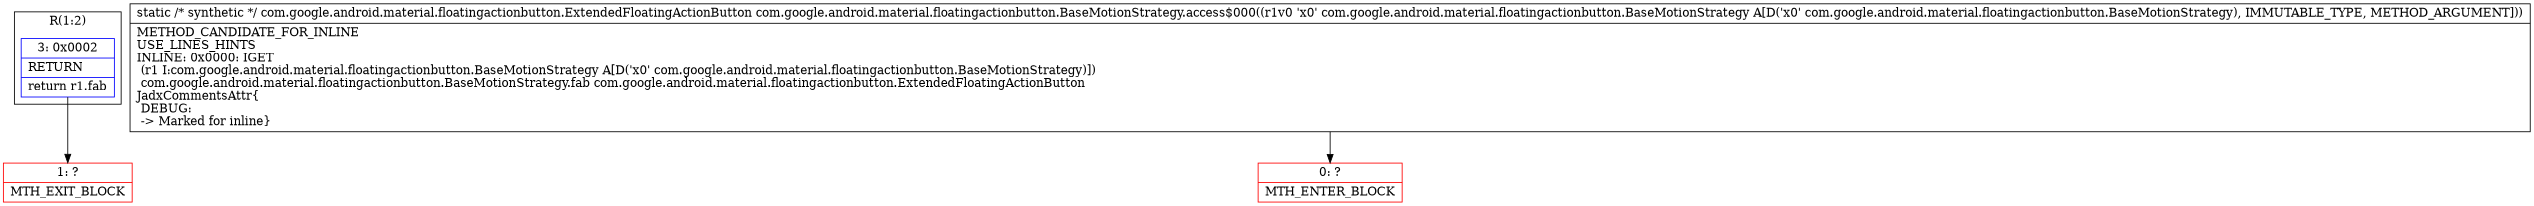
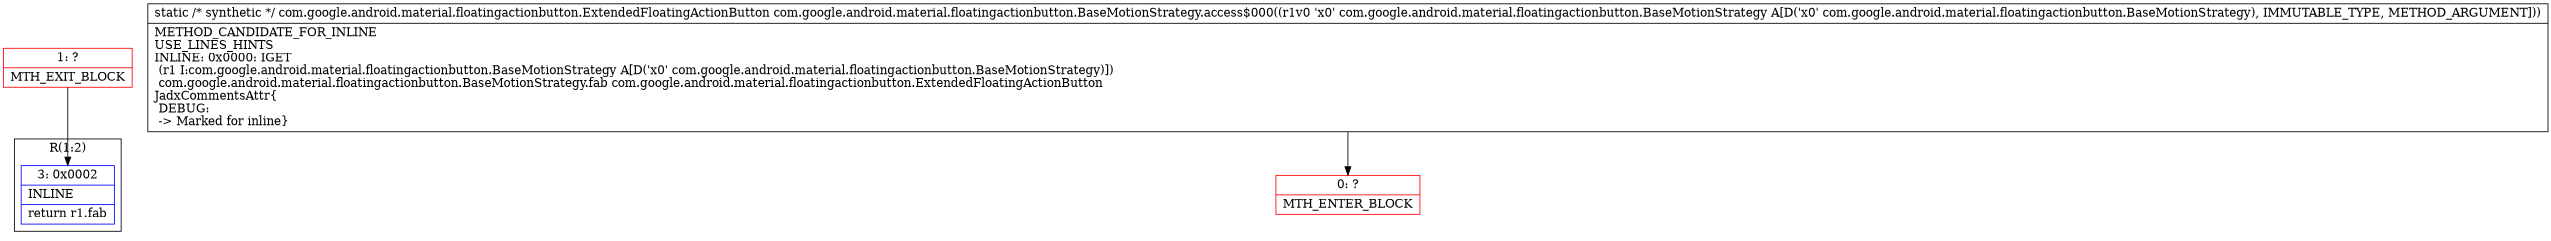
node "3: 0x0002": text "RETURN" -> "INLINE"
edge "3: 0x0002" -> "1: ?": reversed
